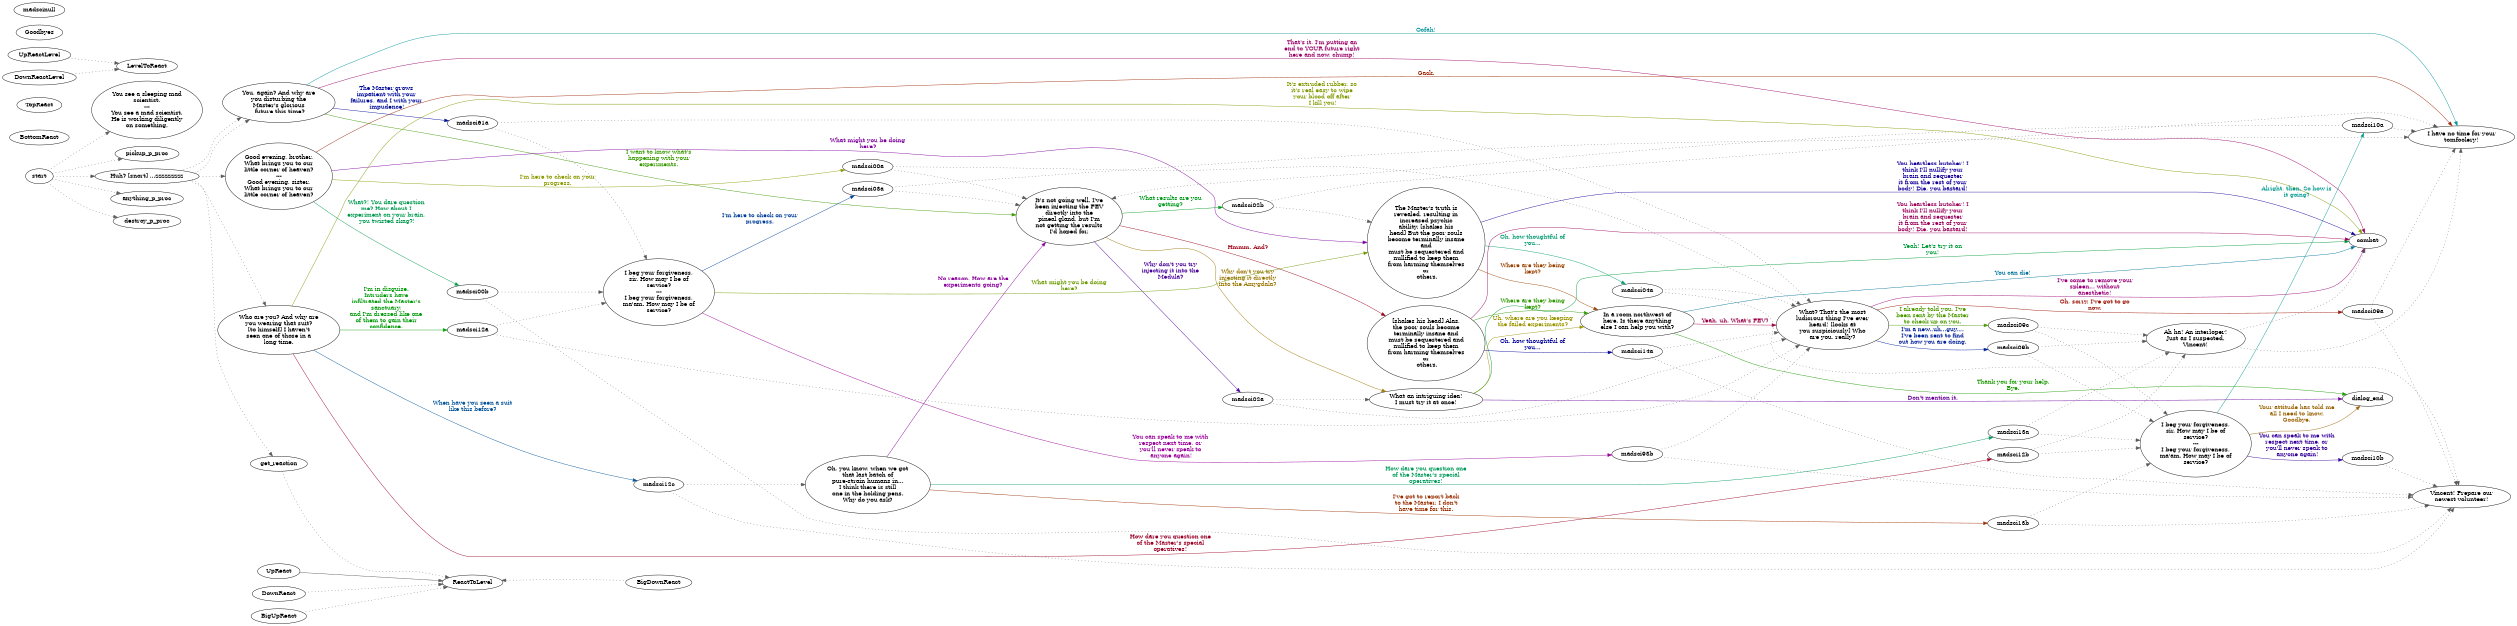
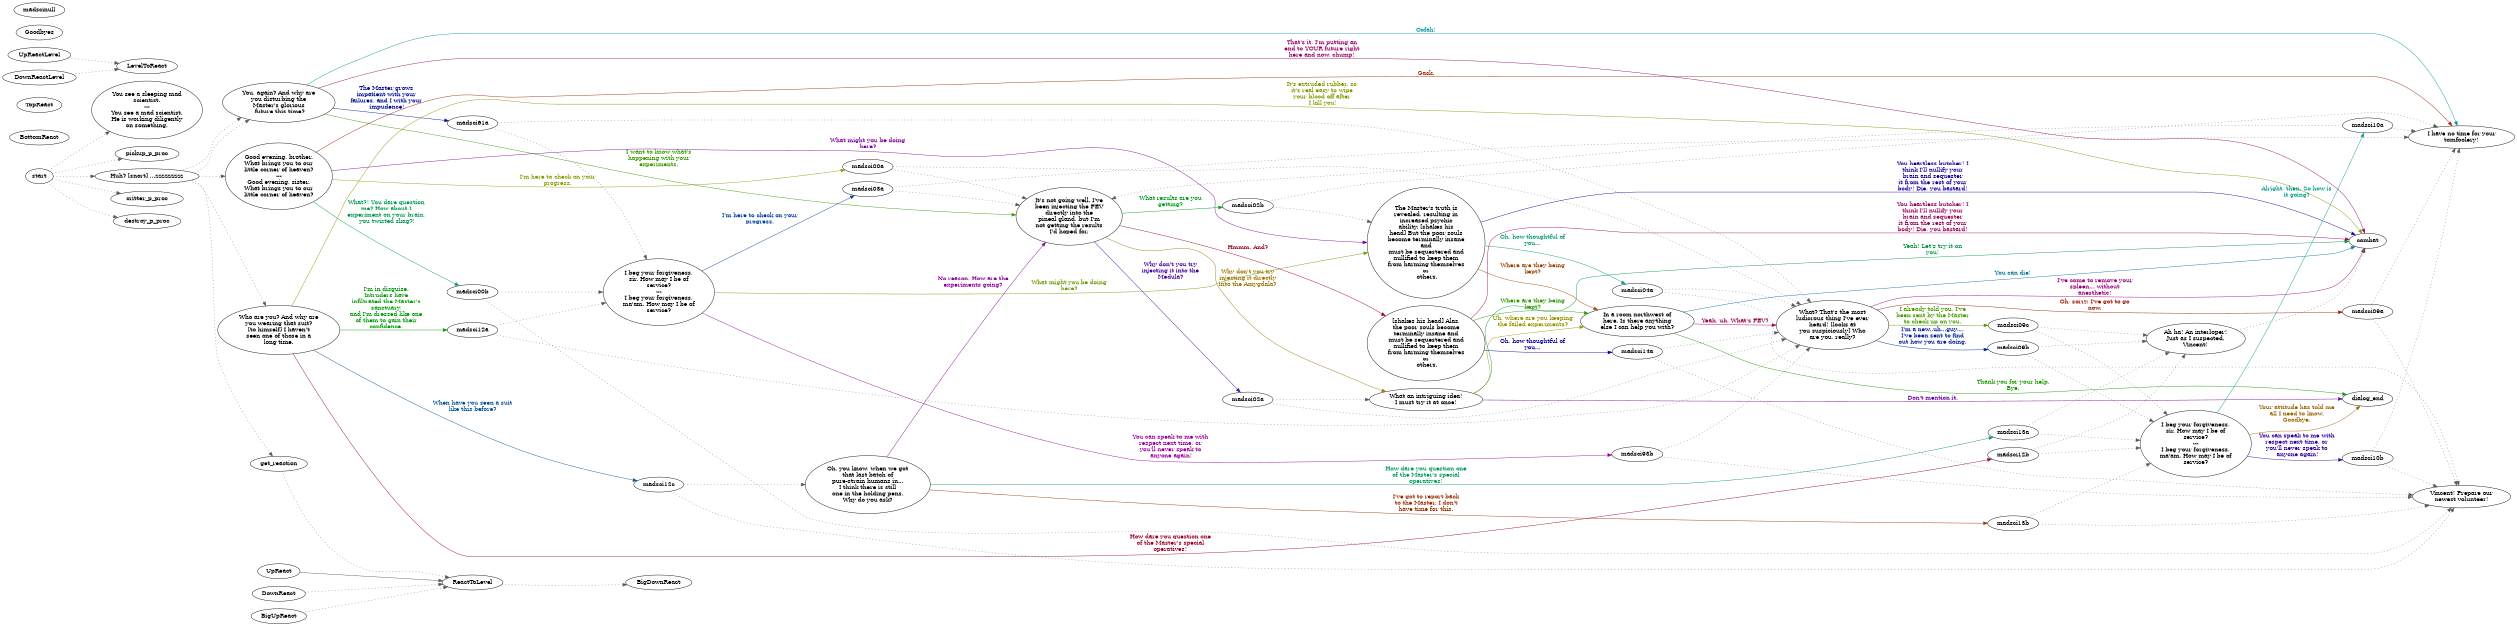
node "anything_p_proc": label "anything_p_proc" -> "critter_p_proc"
edge "Ah ha! An interloper! Just as I suspected. Vincent!" -> "I have no time for your tomfoolery!": now "madsci10b" -> "I have no time for your tomfoolery!"
edge "BigDownReact" -> "ReactToLevel": reversed
